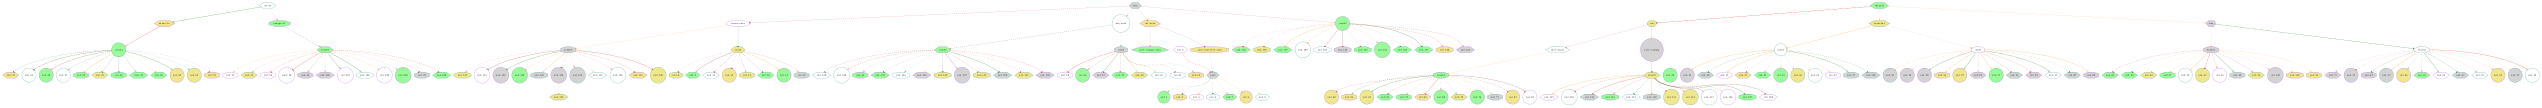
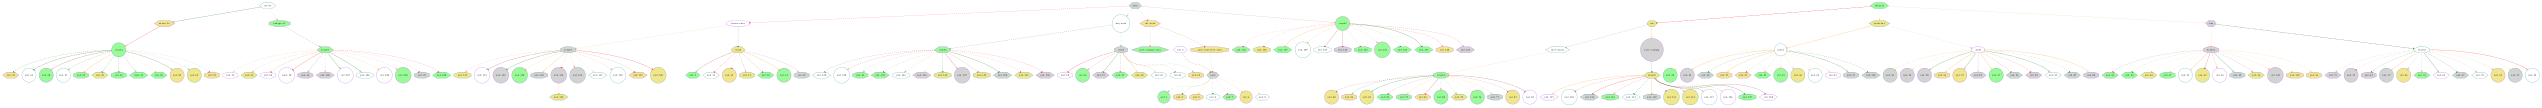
node "osd.8": removed
node "osd.37": fillcolor white -> khaki
edge "rceph2" -> "osd.79": arrowhead tee -> onormal
edge "ceph" -> "osd.7": arrowhead onormal -> tee
node "osd.4": fillcolor white -> khaki
